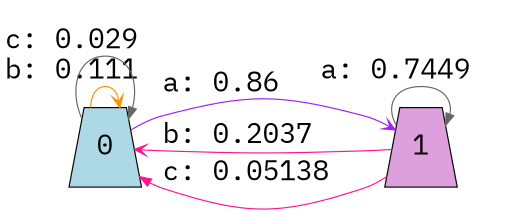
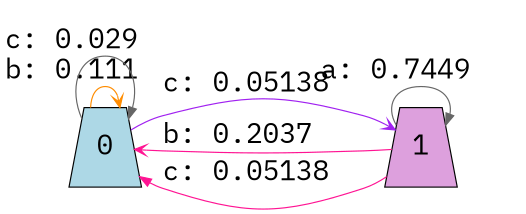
edge "0" -> "1": label "a: 0.86     " -> "c: 0.05138  "
